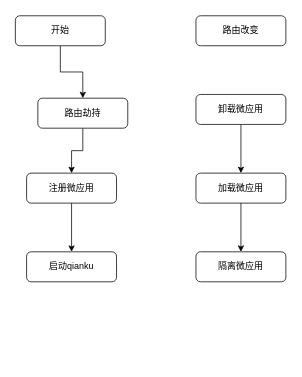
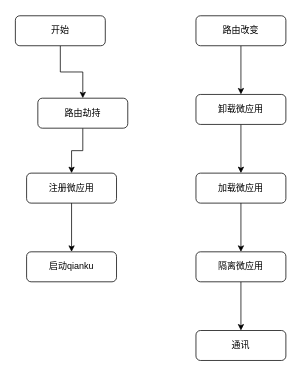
edge "路由改变" -> "卸载微应用": added
edge "隔离微应用" -> "通讯": added
node "通讯": added
